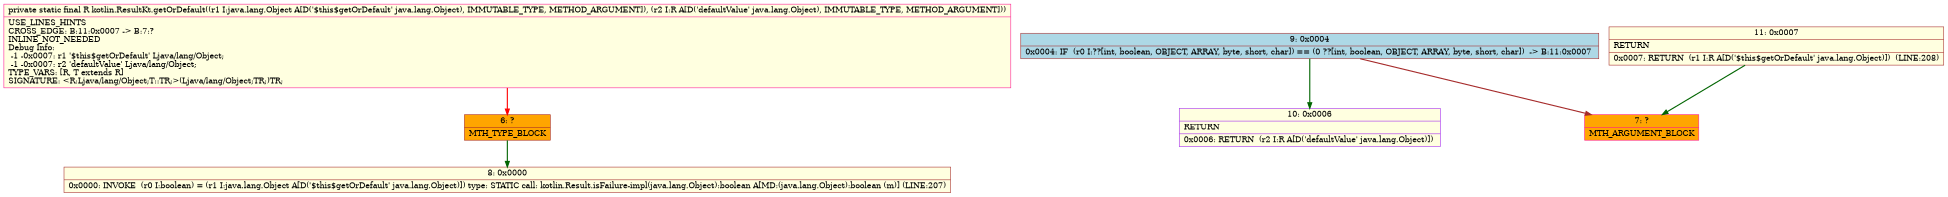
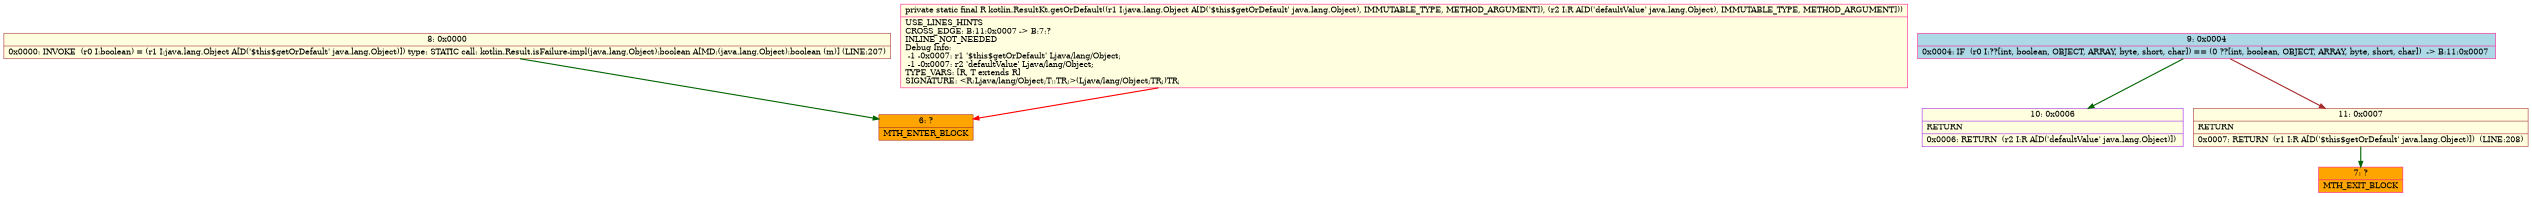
node "9: 0x0004": color brown -> deeppink
edge "9: 0x0004" -> "7: ?": now "9: 0x0004" -> "11: 0x0007"
node "6: ?": text "MTH_TYPE_BLOCK" -> "MTH_ENTER_BLOCK"
node "7: ?": text "MTH_ARGUMENT_BLOCK" -> "MTH_EXIT_BLOCK"
edge "6: ?" -> "8: 0x0000": reversed
